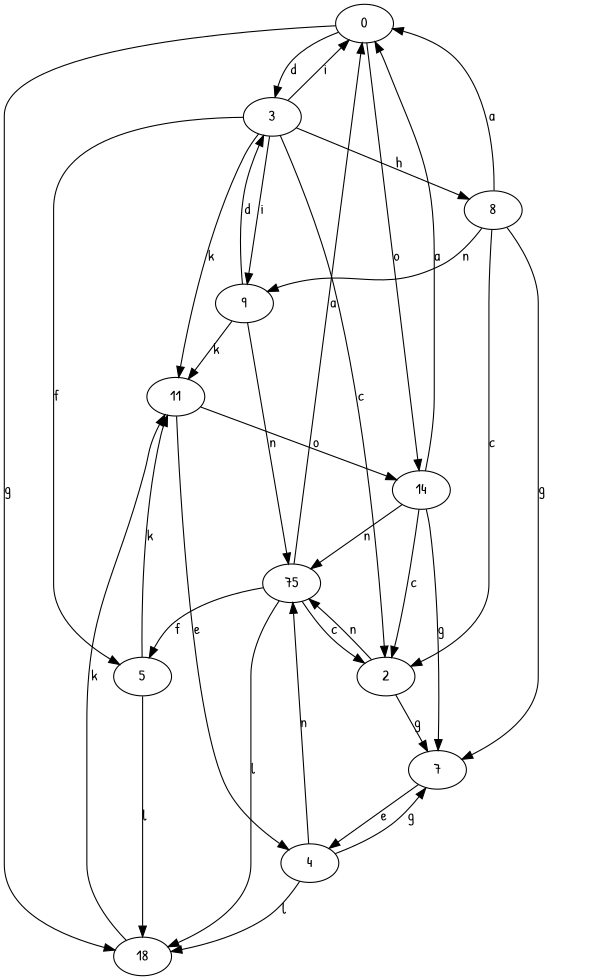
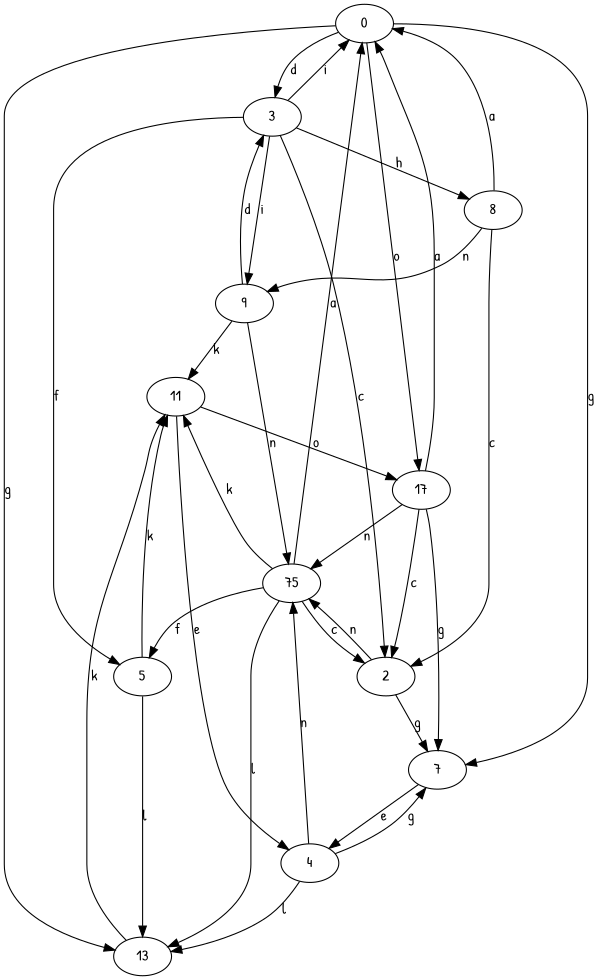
edge "3" -> "11": now "75" -> "11"
node "14": label "14" -> "17"
edge "8" -> "7": now "0" -> "7"
node "18": label "18" -> "13"
